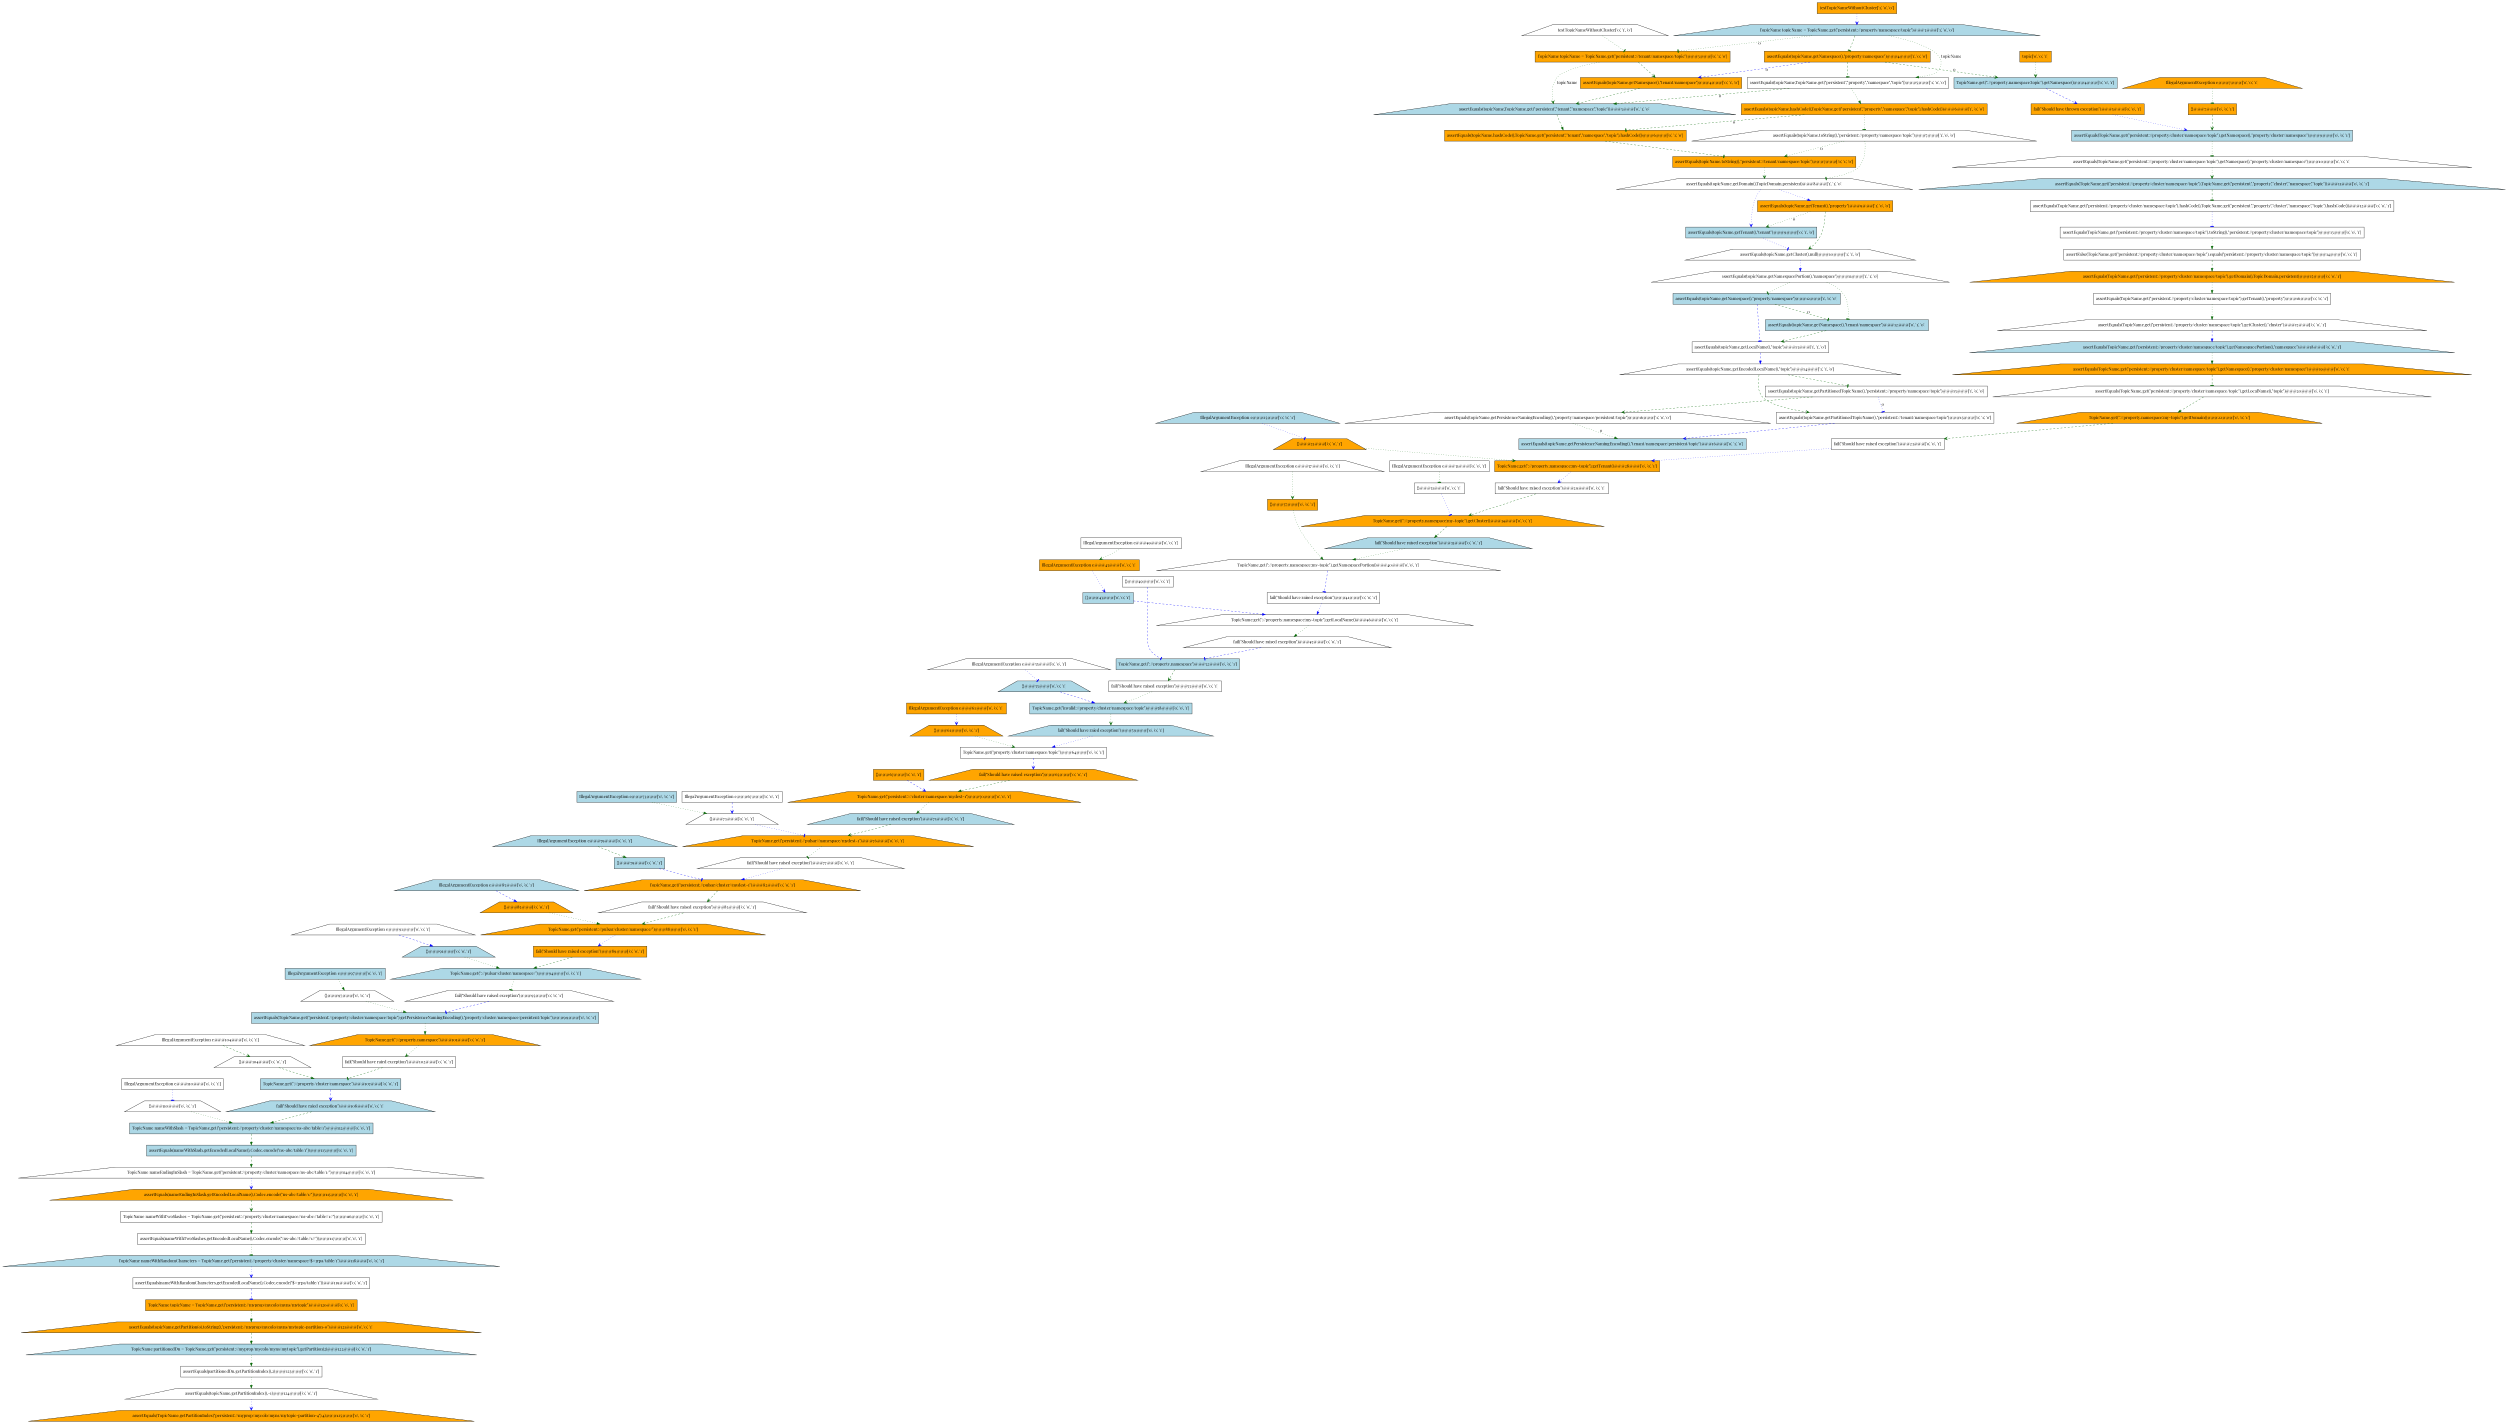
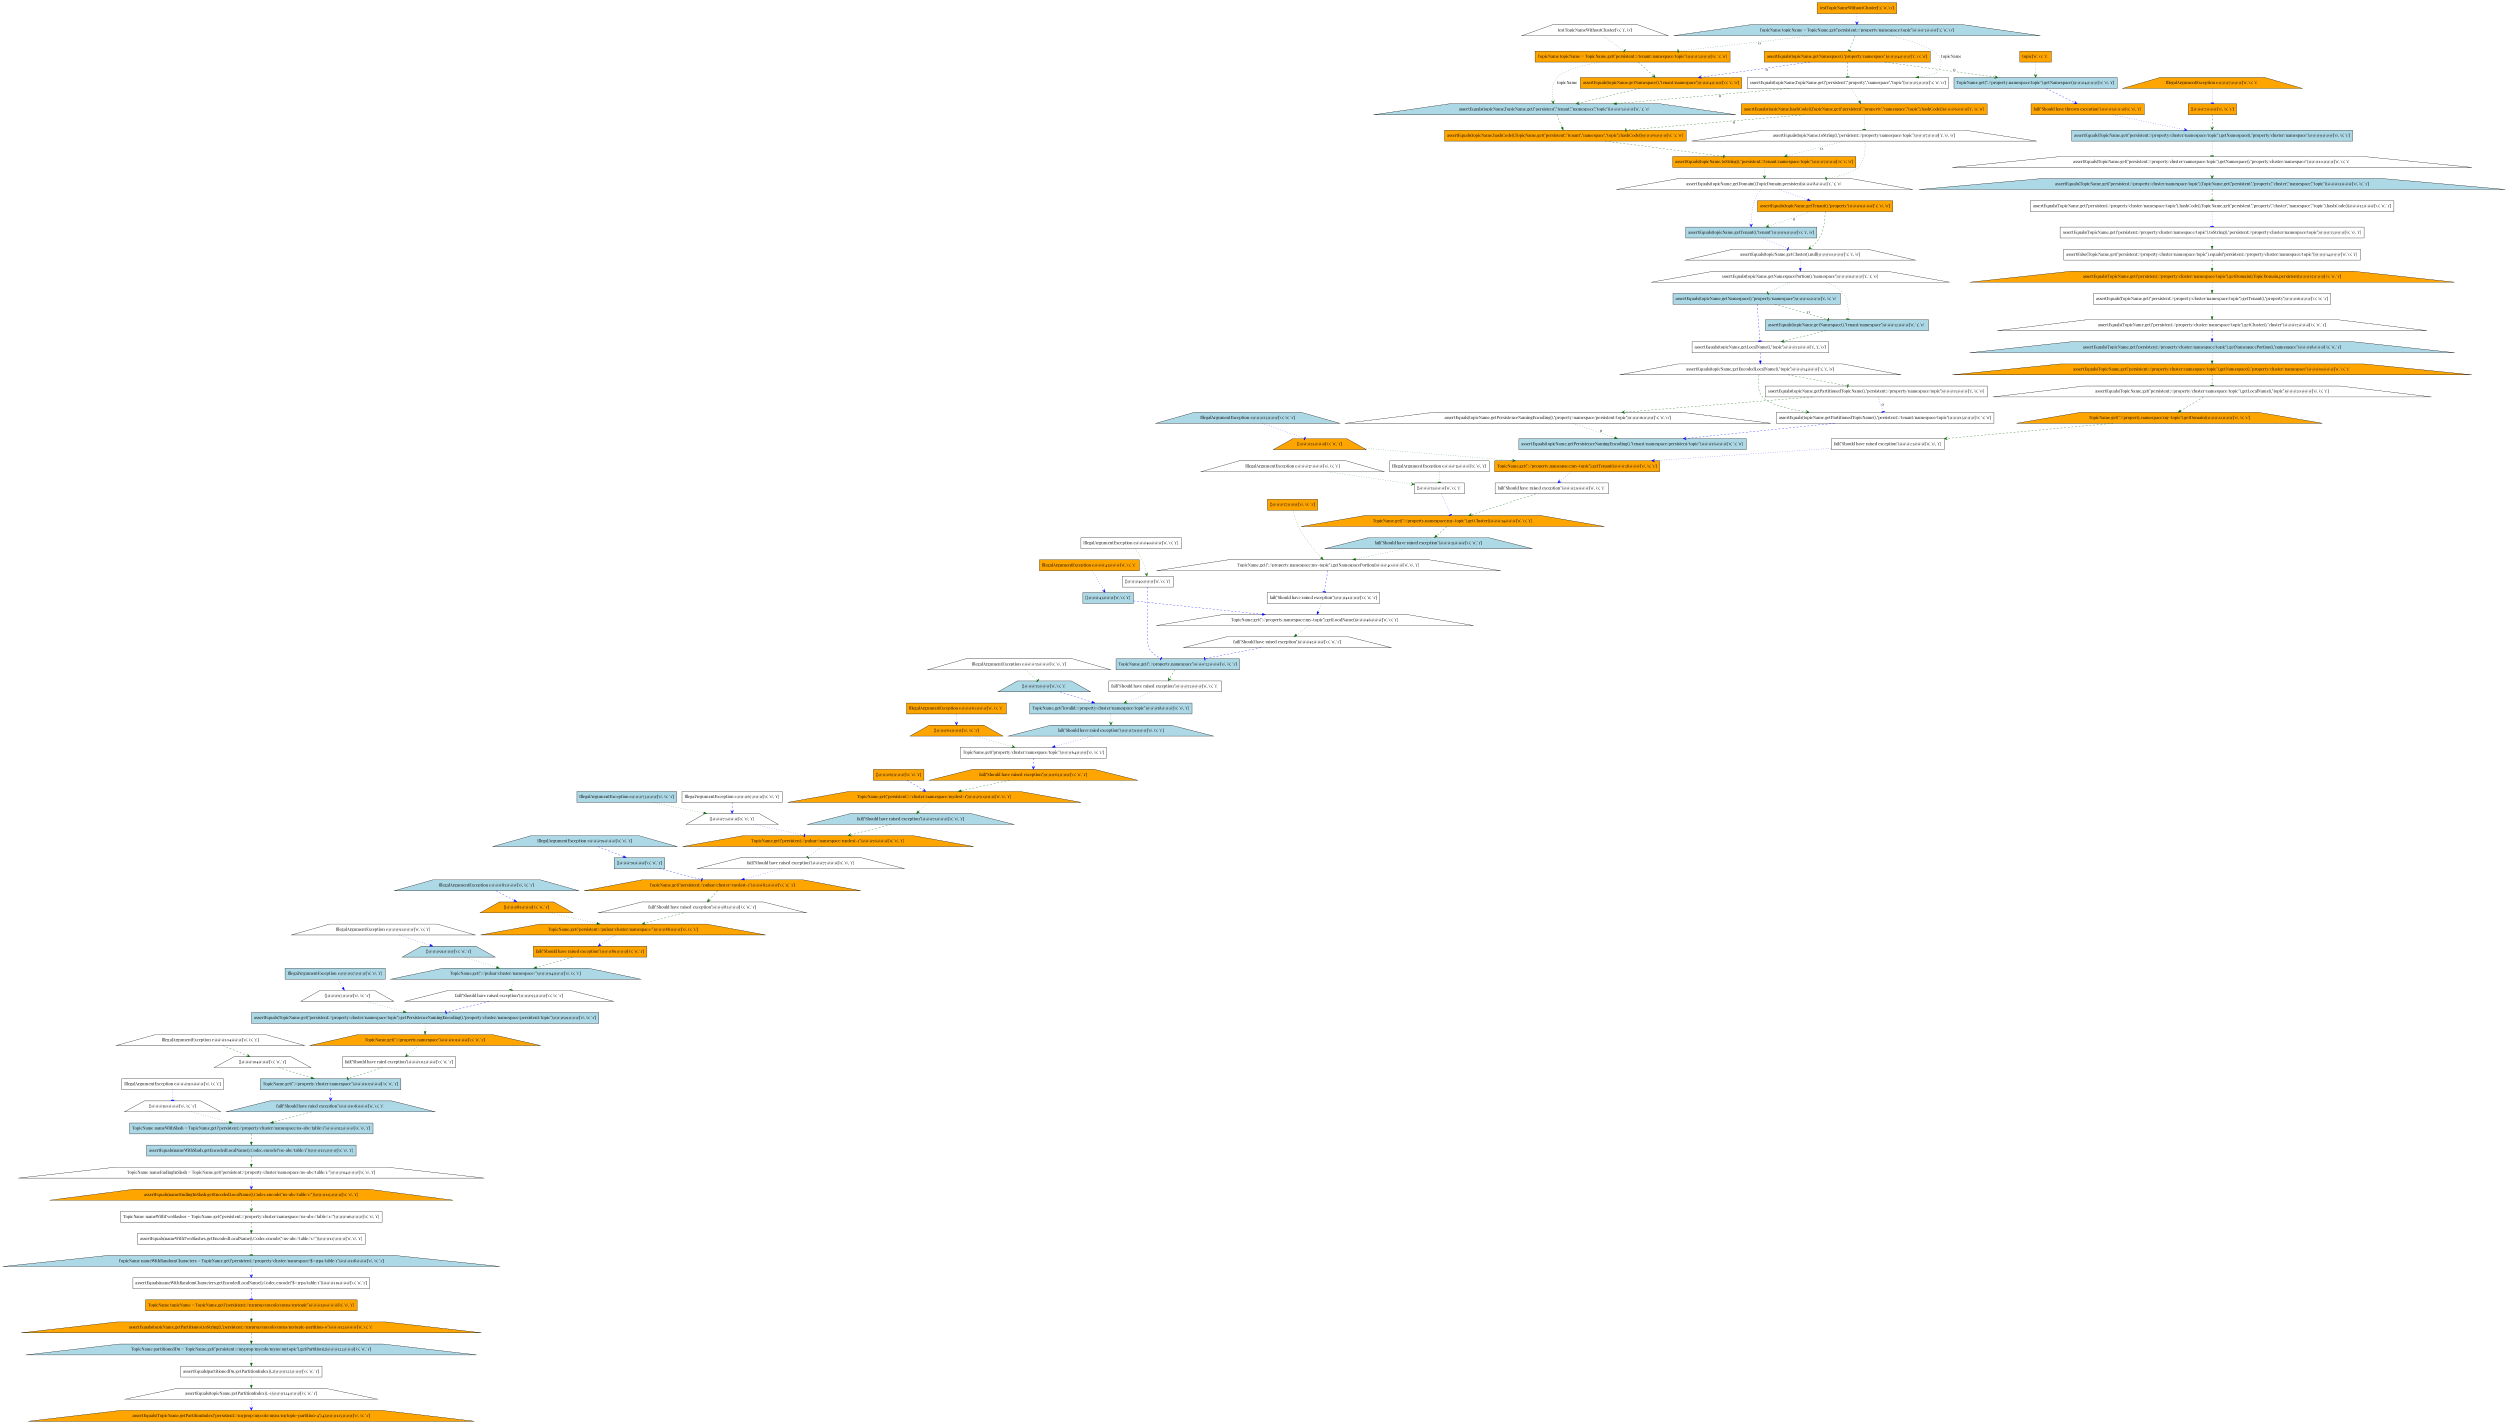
edge "IllegalArgumentException e@@@7@@@['0', '0', '1']" -> "{}@@@7@@@['0', '0', '1']": color darkgreen -> blue
edge "IllegalArgumentException e@@@37@@@['0', '0', '1']" -> "{}@@@37@@@['0', '0', '1']": now "IllegalArgumentException e@@@37@@@['0', '0', '1']" -> "{}@@@31@@@['0', '0', '1']"
edge "IllegalArgumentException e@@@49@@@['0', '0', '1']" -> "IllegalArgumentException e@@@43@@@['0', '0', '1']": now "IllegalArgumentException e@@@49@@@['0', '0', '1']" -> "{}@@@49@@@['0', '0', '1']"
edge "IllegalArgumentException e@@@55@@@['0', '0', '1']" -> "{}@@@55@@@['0', '0', '1']": color blue -> darkgreen
edge "IllegalArgumentException e@@@79@@@['0', '0', '1']" -> "{}@@@79@@@['0', '0', '1']": color darkgreen -> blue
edge "IllegalArgumentException e@@@91@@@['0', '0', '1']" -> "{}@@@91@@@['0', '0', '1']": style dashed -> dotted
edge "IllegalArgumentException e@@@97@@@['0', '0', '1']" -> "{}@@@97@@@['0', '0', '1']": color darkgreen -> blue
